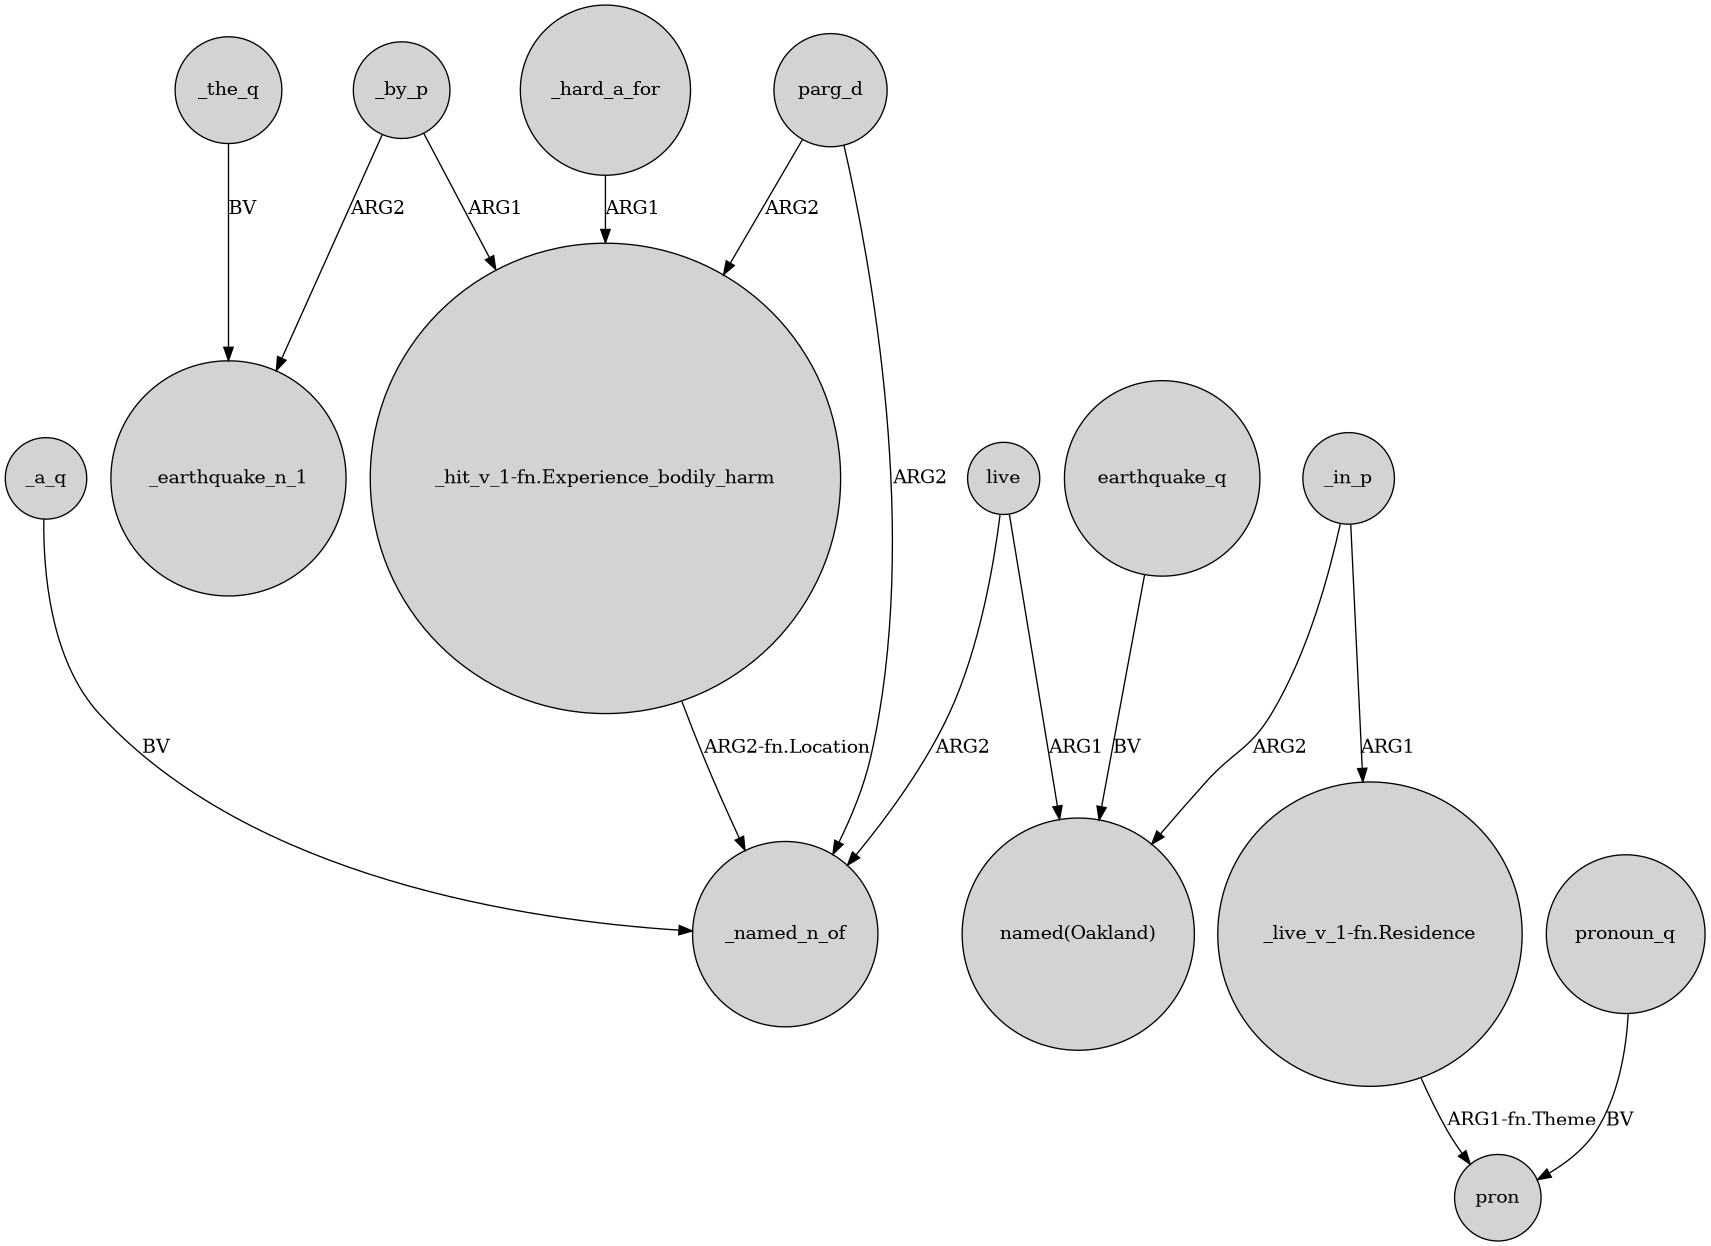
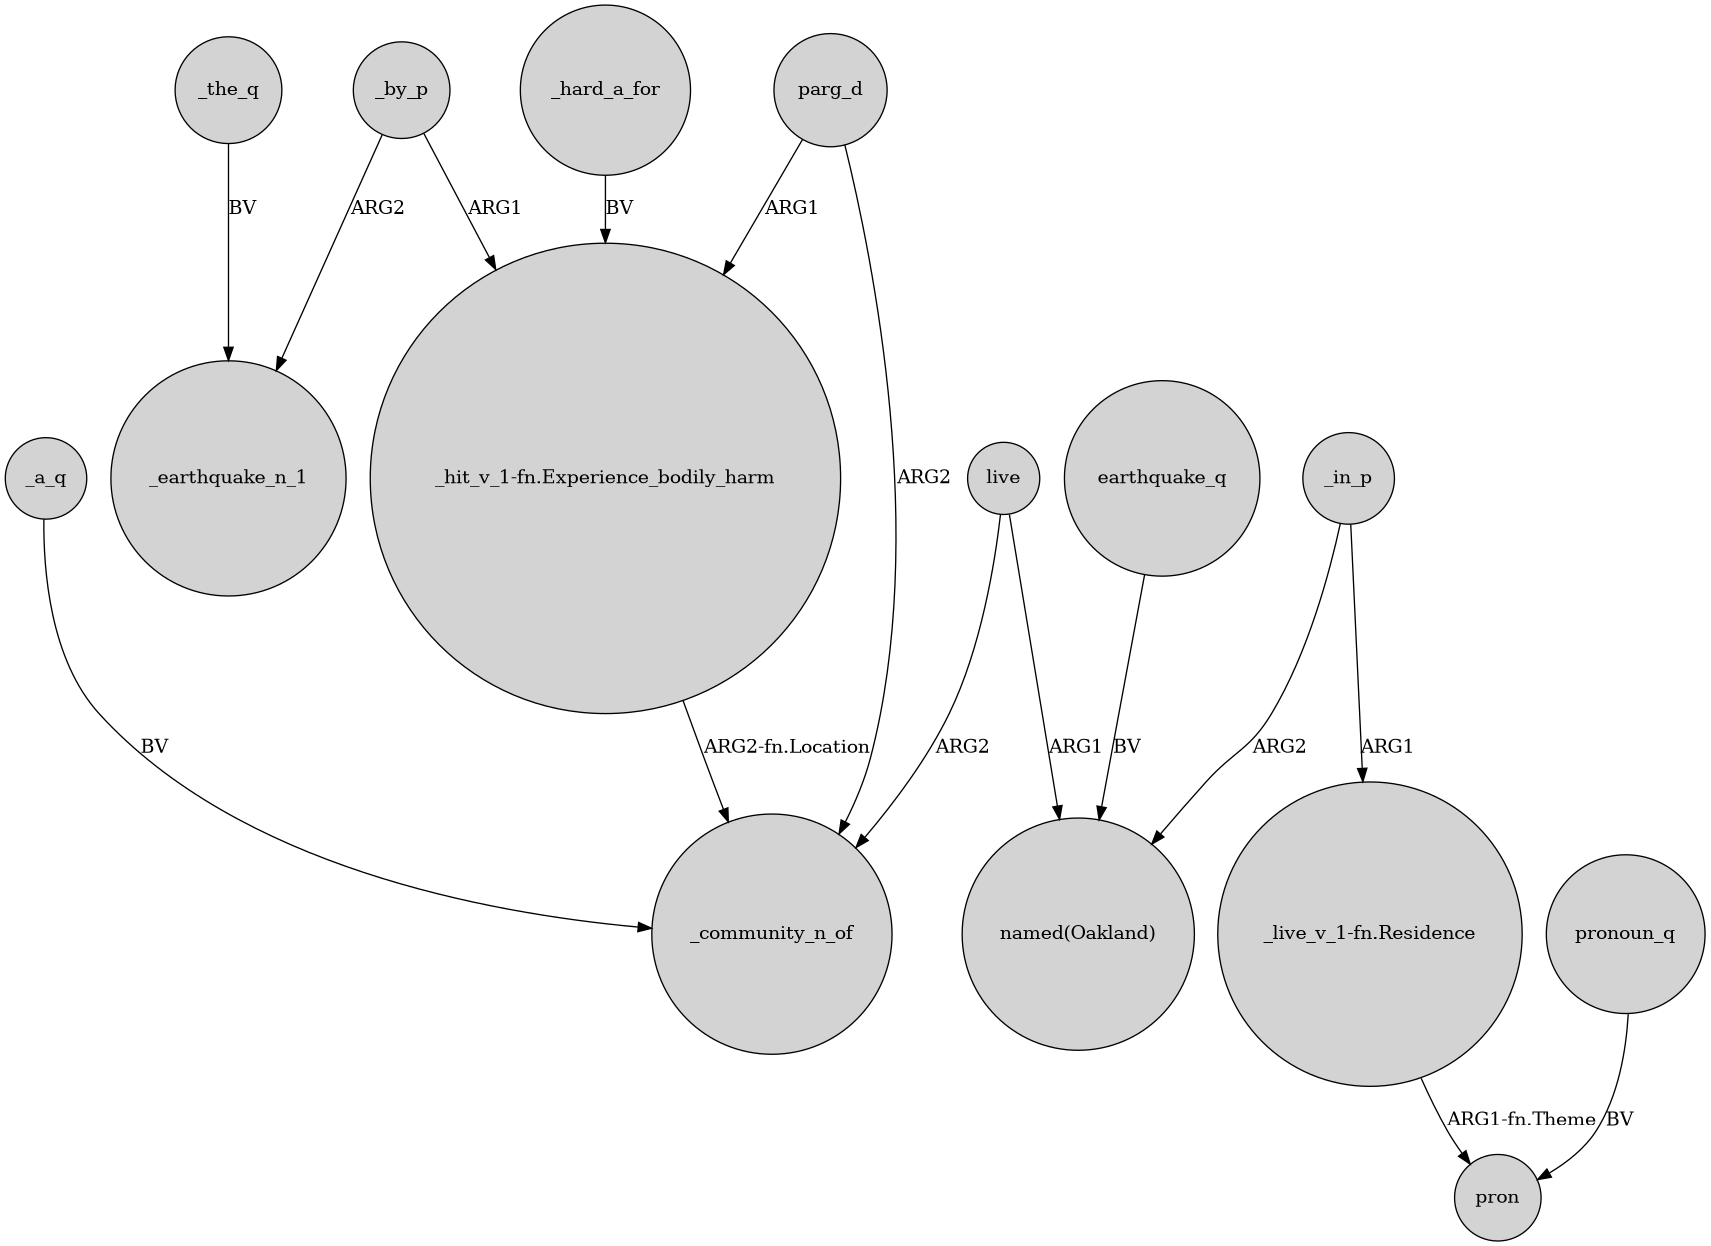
edge "_hard_a_for" -> "_hit_v_1-fn.Experience_bodily_harm": label "ARG1" -> "BV"
edge "parg_d" -> "_hit_v_1-fn.Experience_bodily_harm": label "ARG2" -> "ARG1"
node "_named_n_of": label "_named_n_of" -> "_community_n_of"
